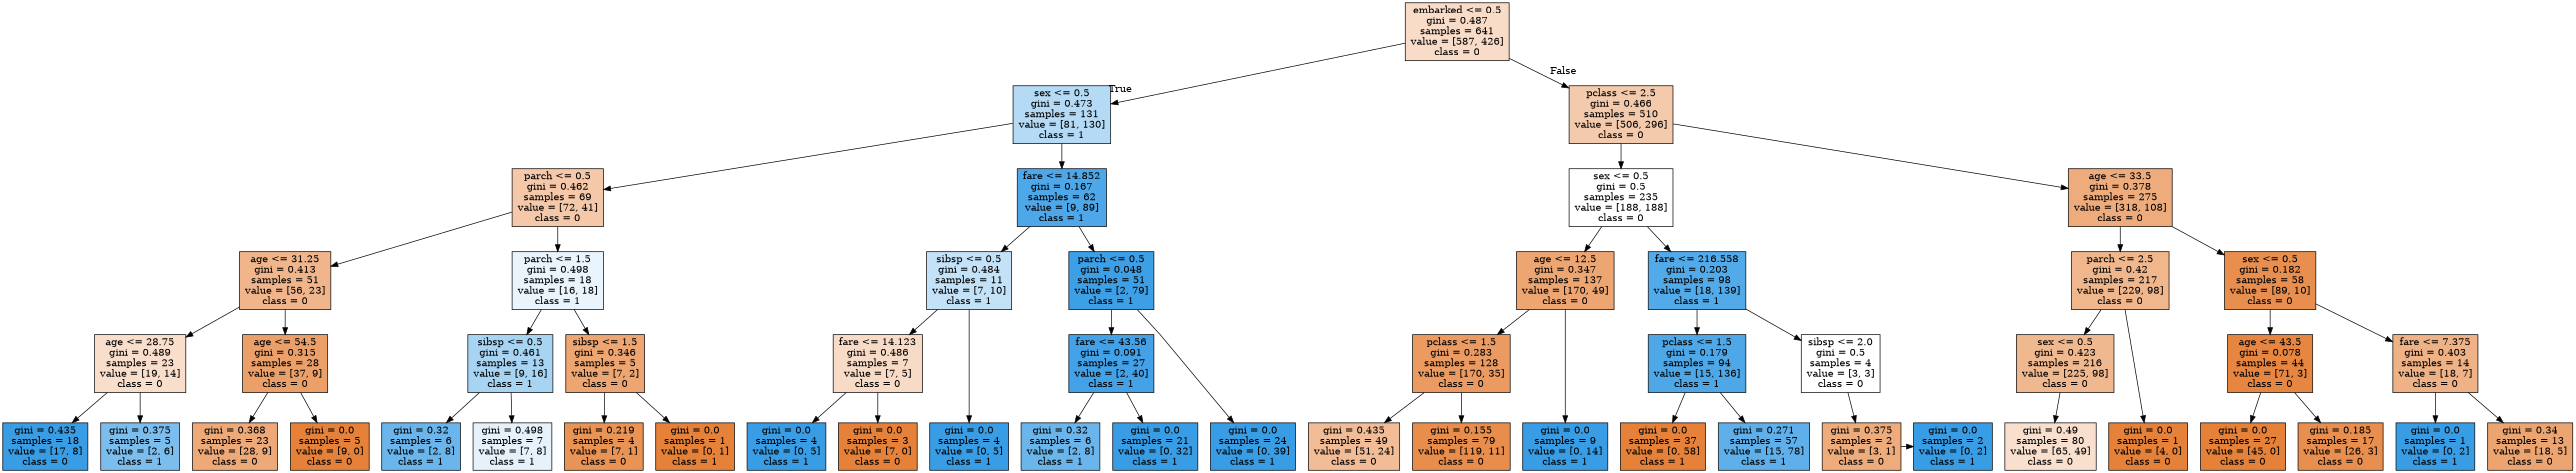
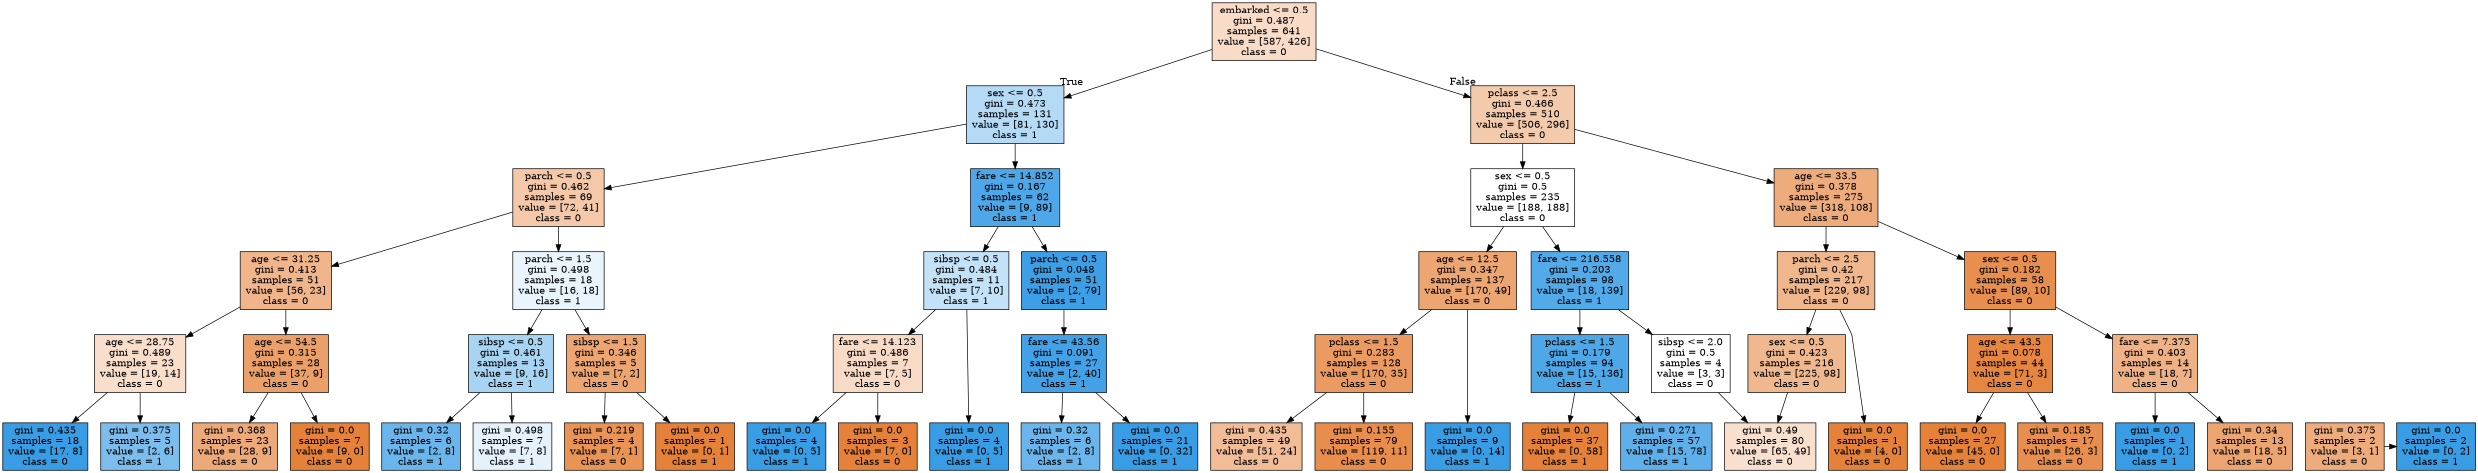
edge "sibsp <= 2.0 gini = 0.5 samples = 4 value = [3, 3] class = 0" -> "gini = 0.375 samples = 2 value = [3, 1] class = 0": now "sibsp <= 2.0 gini = 0.5 samples = 4 value = [3, 3] class = 0" -> "gini = 0.49 samples = 80 value = [65, 49] class = 0"
node "gini = 0.0 samples = 5 value = [9, 0] class = 0": label "gini = 0.0 samples = 5 value = [9, 0] class = 0" -> "gini = 0.0 samples = 7 value = [9, 0] class = 0"
node "gini = 0.0 samples = 24 value = [0, 39] class = 1": removed
